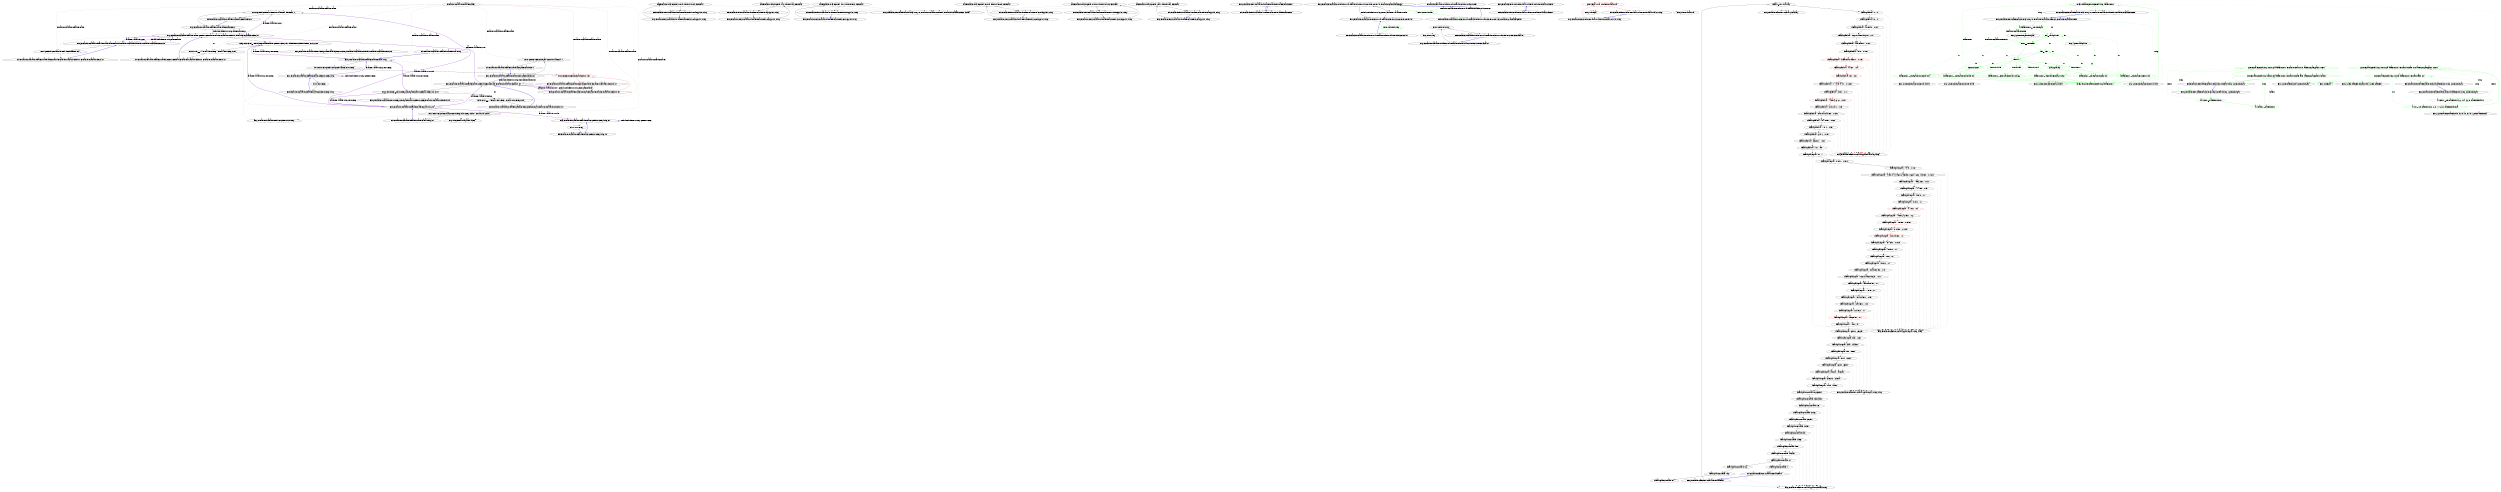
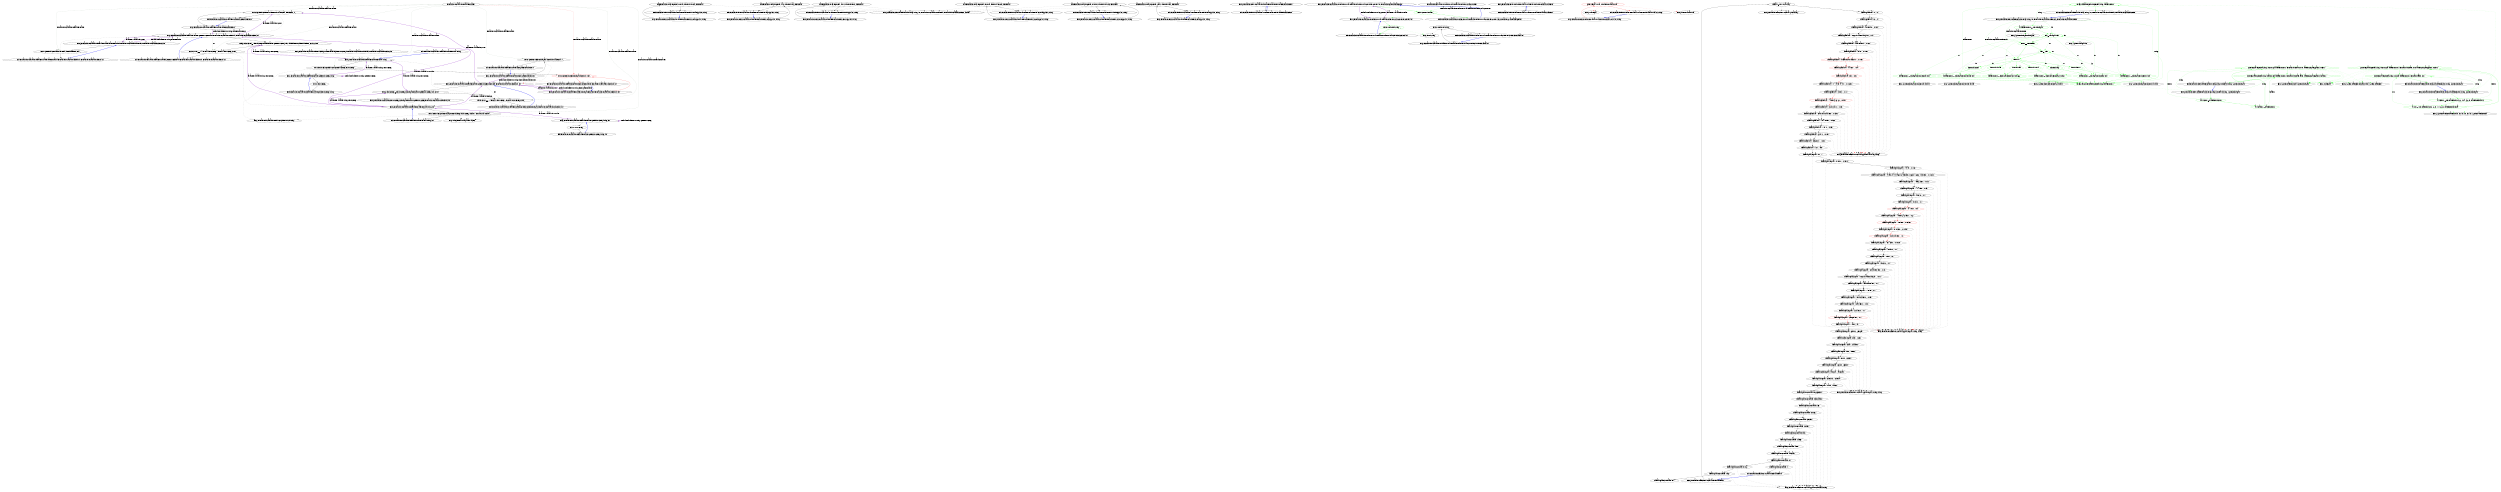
node "AddSingular.Day": label "AddSingular.Day" -> "TimeUnit.Day"
